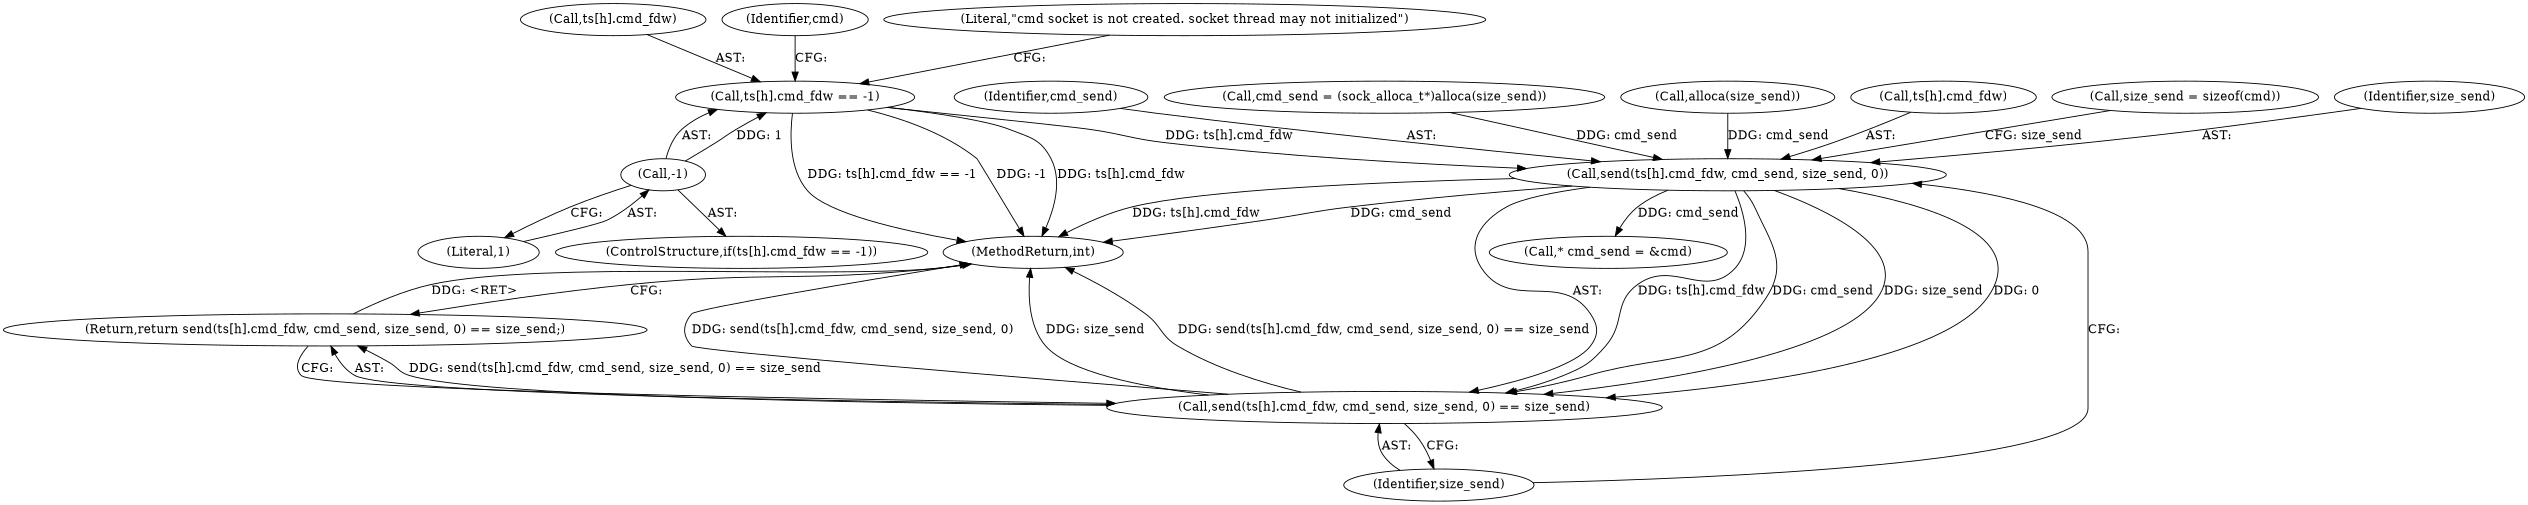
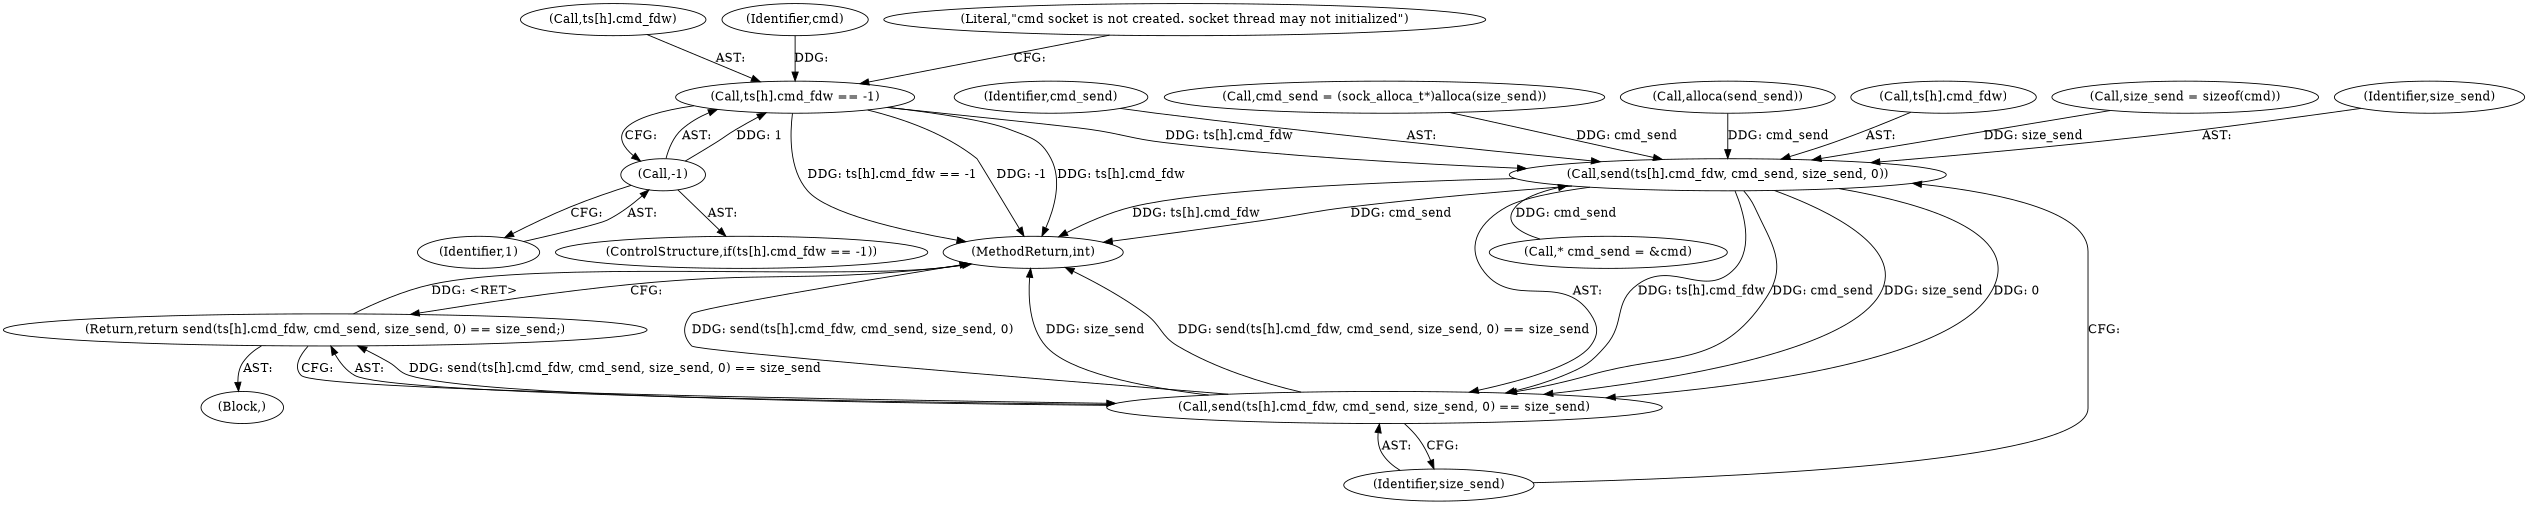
edge "(Identifier,cmd)" -> "(Call,ts[h].cmd_fdw == -1)": label "CFG: " -> "DDG: "
node "(Call,alloca(size_send))": label "(Call,alloca(size_send))" -> "(Call,alloca(send_send))"
edge "(Call,ts[h].cmd_fdw == -1)" -> "(Call,-1)": added, label "CFG:"
edge "(Call,size_send = sizeof(cmd))" -> "(Call,send(ts[h].cmd_fdw, cmd_send, size_send, 0))": label "CFG: size_send" -> "DDG: size_send"
edge "(Call,send(ts[h].cmd_fdw, cmd_send, size_send, 0))" -> "(Call,* cmd_send = &cmd)": reversed
node "(Literal,1)": label "(Literal,1)" -> "(Identifier,1)"
node "(Block,)": added
